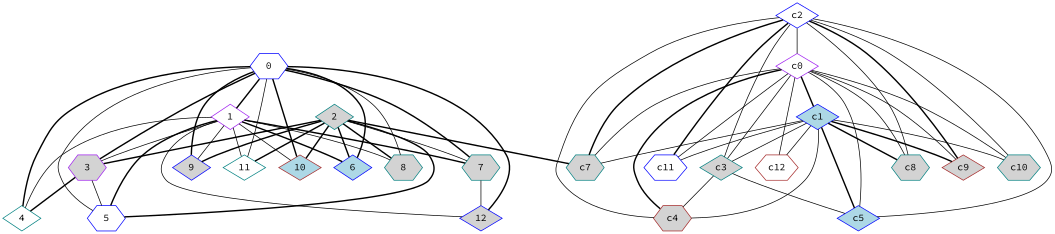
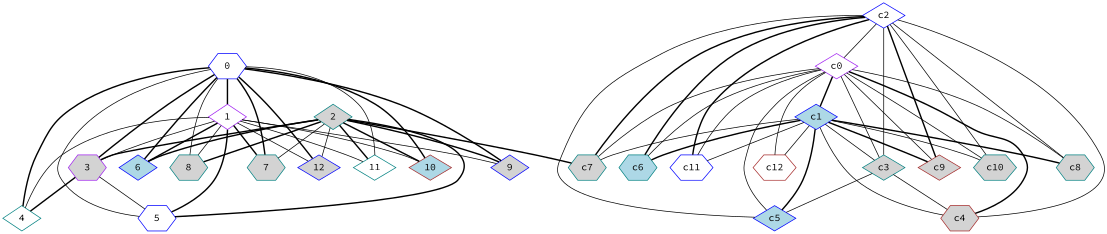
node "c6": added
edge "7" -- "12": now "2" -- "12"
